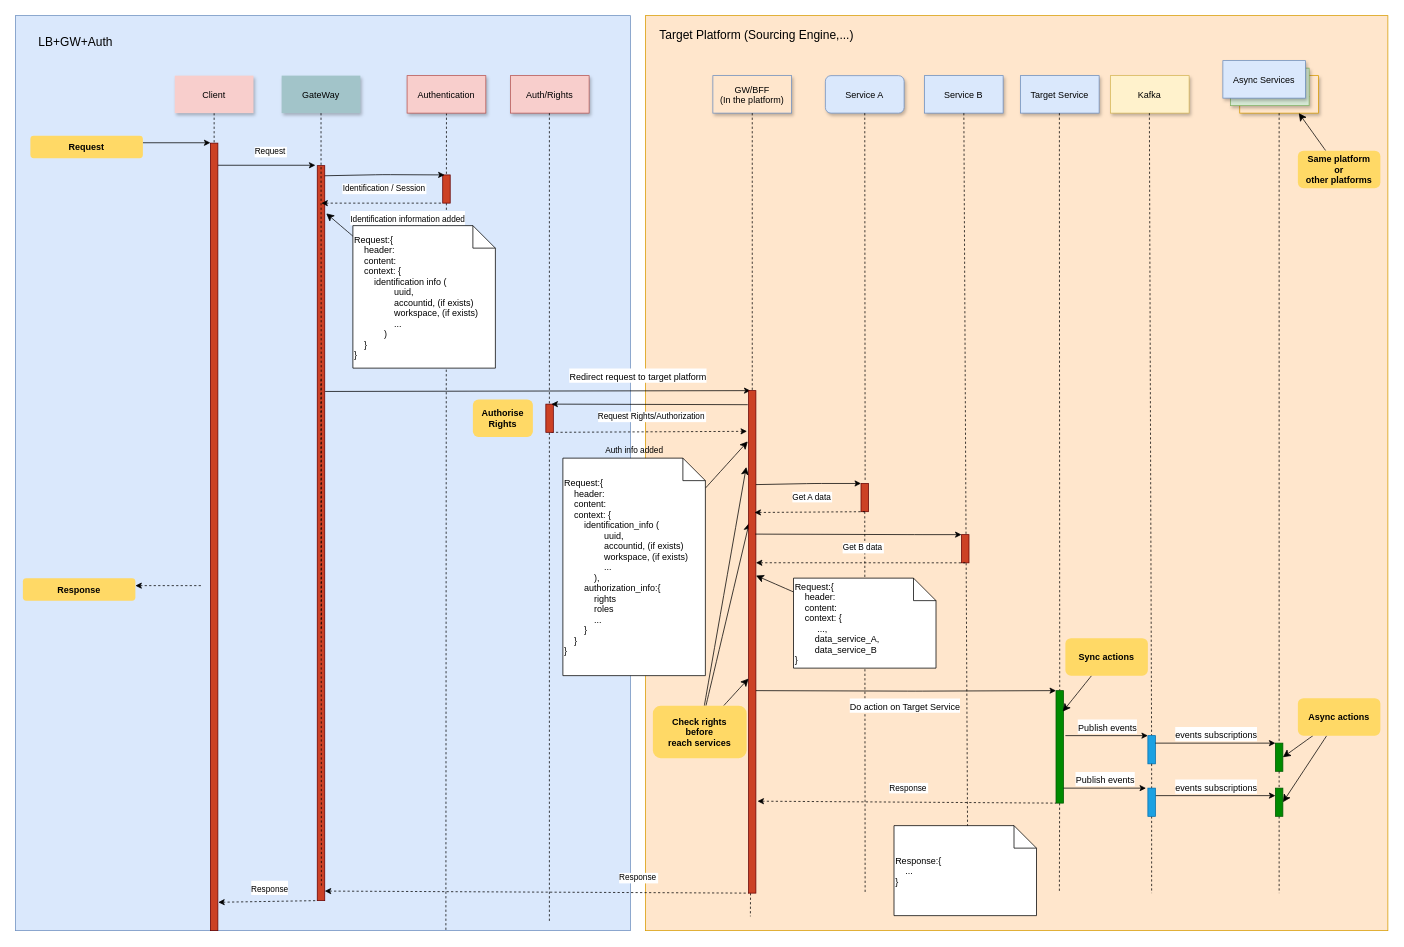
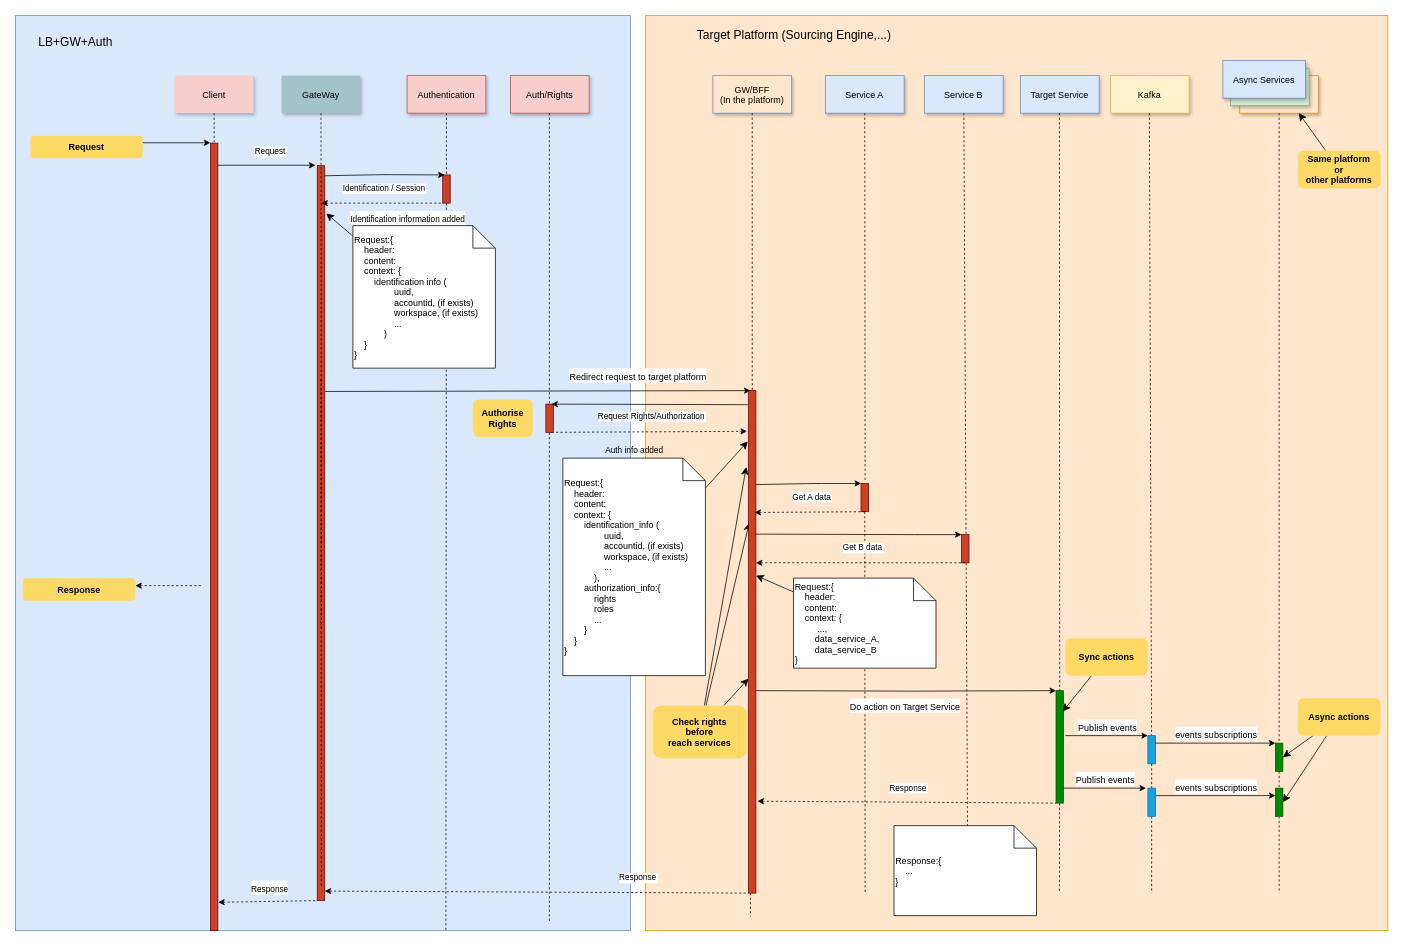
node "Target Platform (Sourcing Engine,...)": moved (756, 34) -> (794, 34)
node "Service A": shape rounded rectangle -> rectangle
